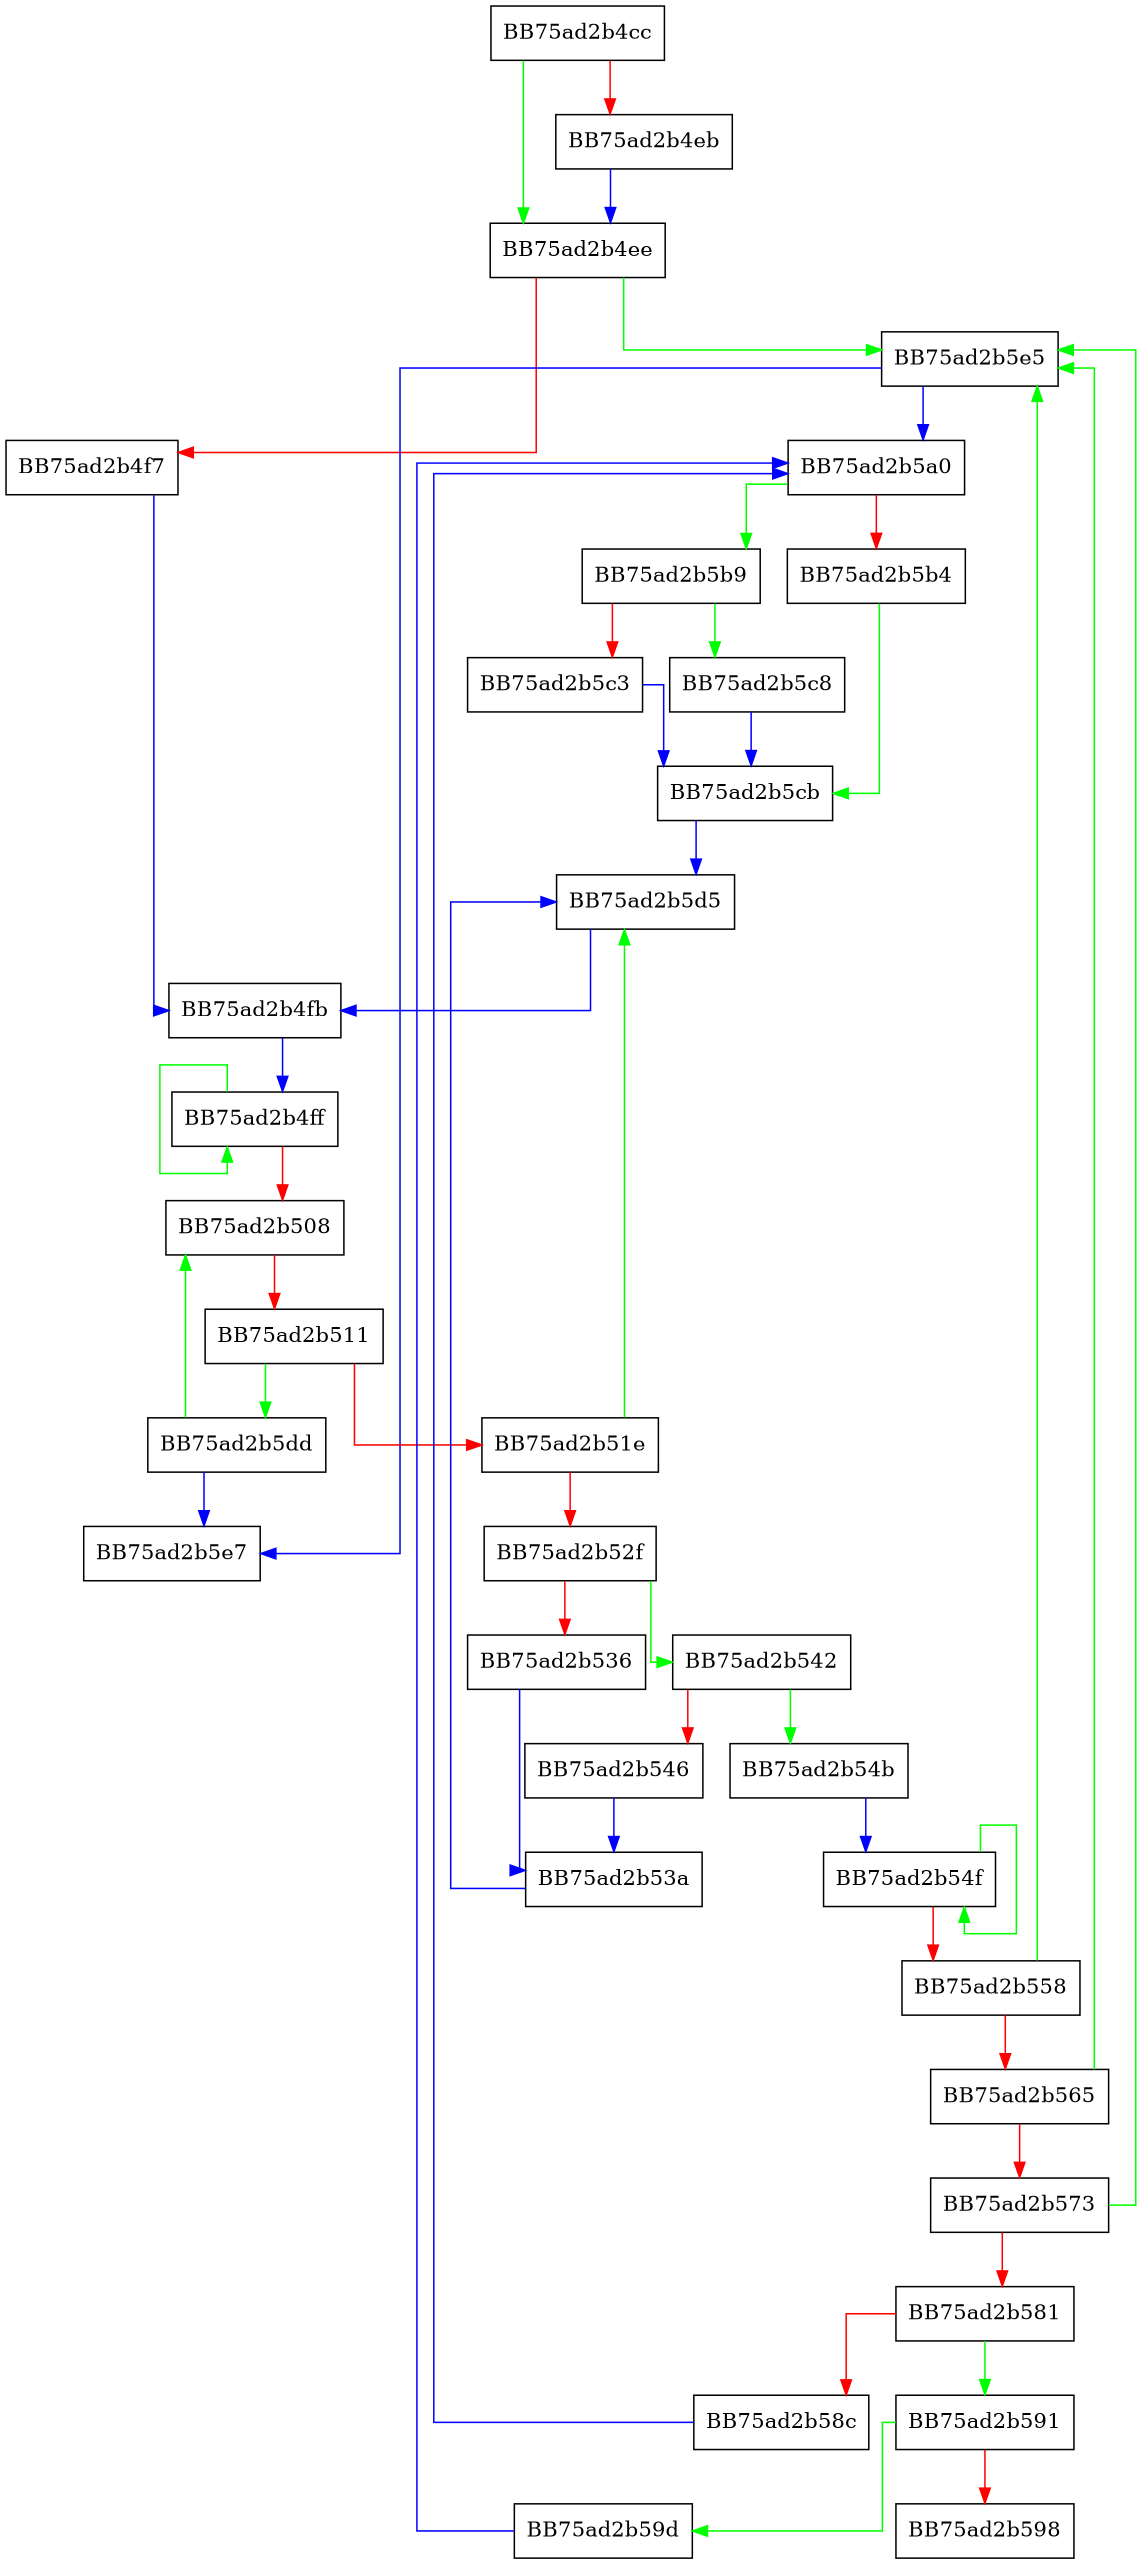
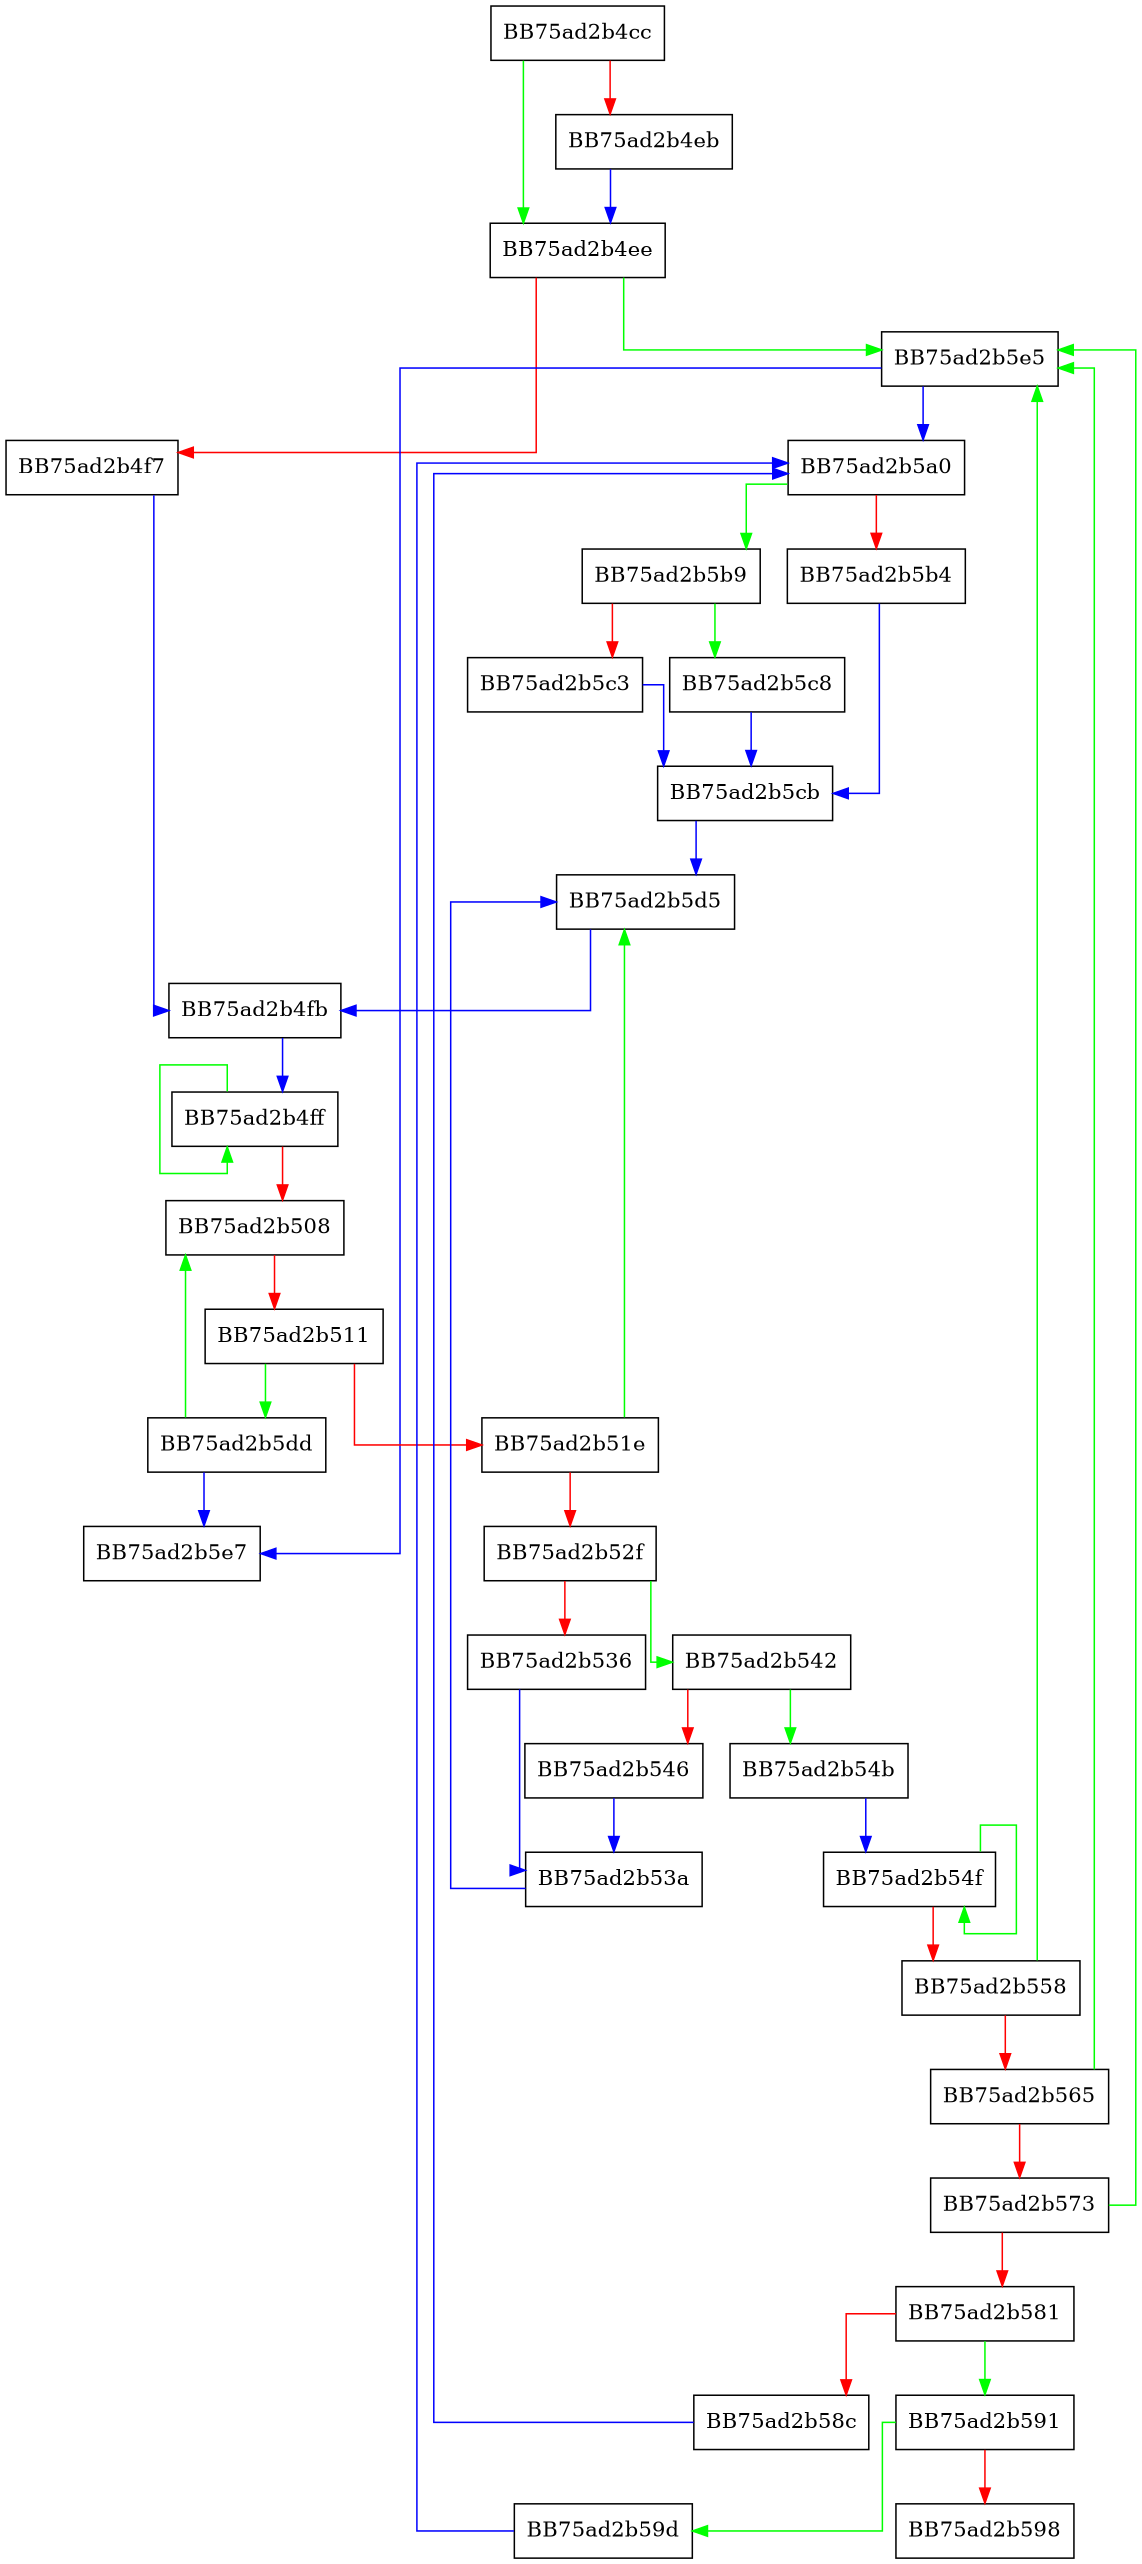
edge "BB75ad2b5b4" -> "BB75ad2b5cb": color green -> blue
